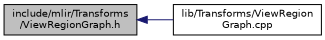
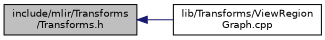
node "include/mlir/Transforms /ViewRegionGraph.h": label "include/mlir/Transforms /ViewRegionGraph.h" -> "include/mlir/Transforms /Transforms.h"
